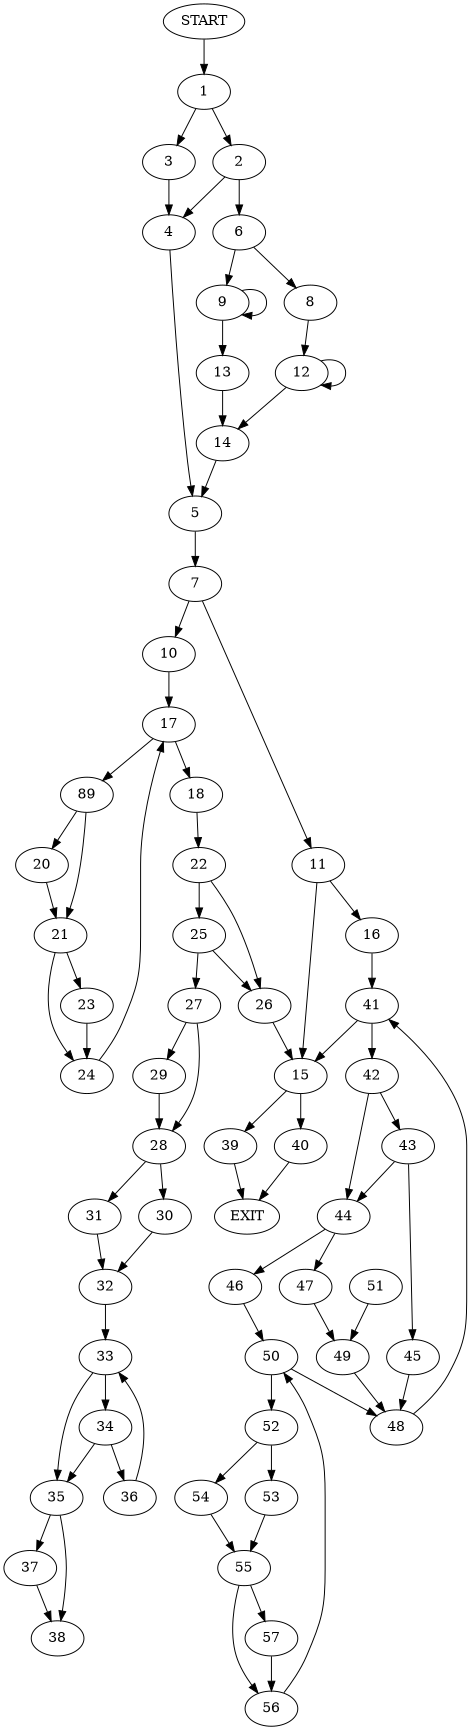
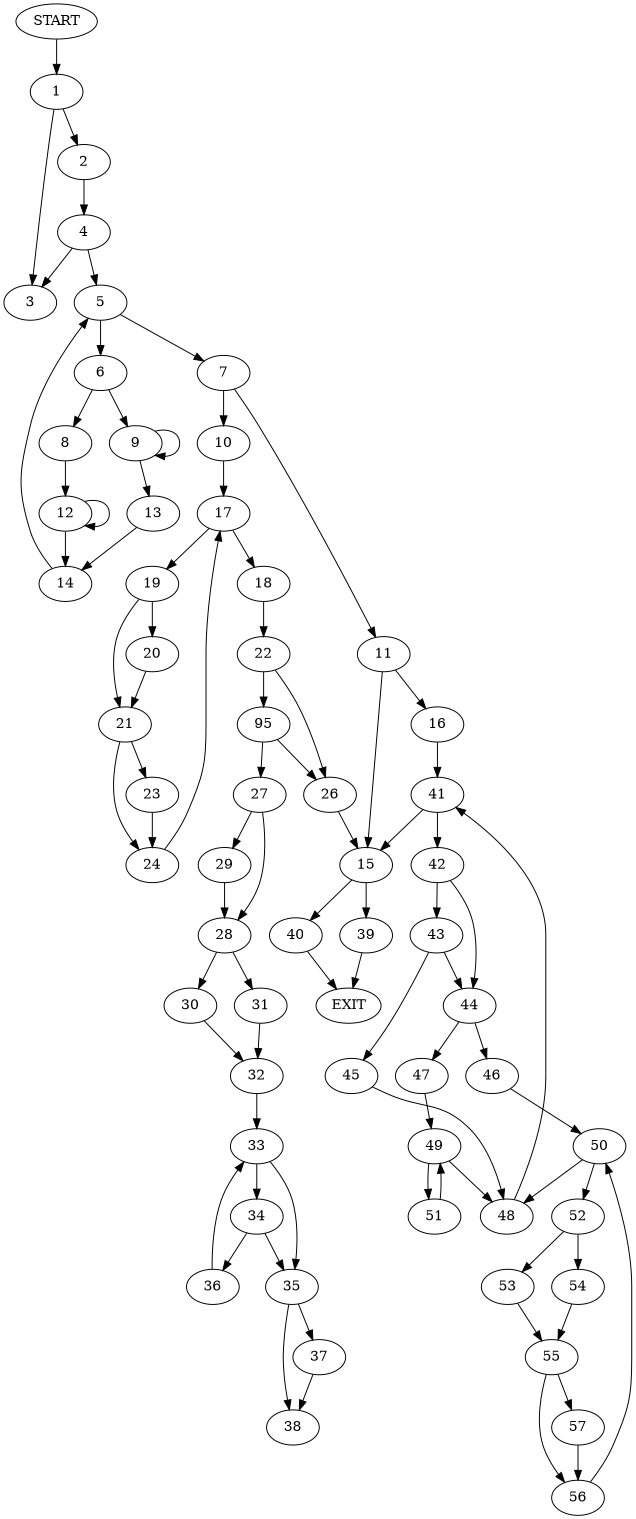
edge "3" -> "4": reversed
edge "2" -> "6": now "5" -> "6"
node "89": label "89" -> "19"
node "25": label "25" -> "95"
edge "49" -> "51": added
